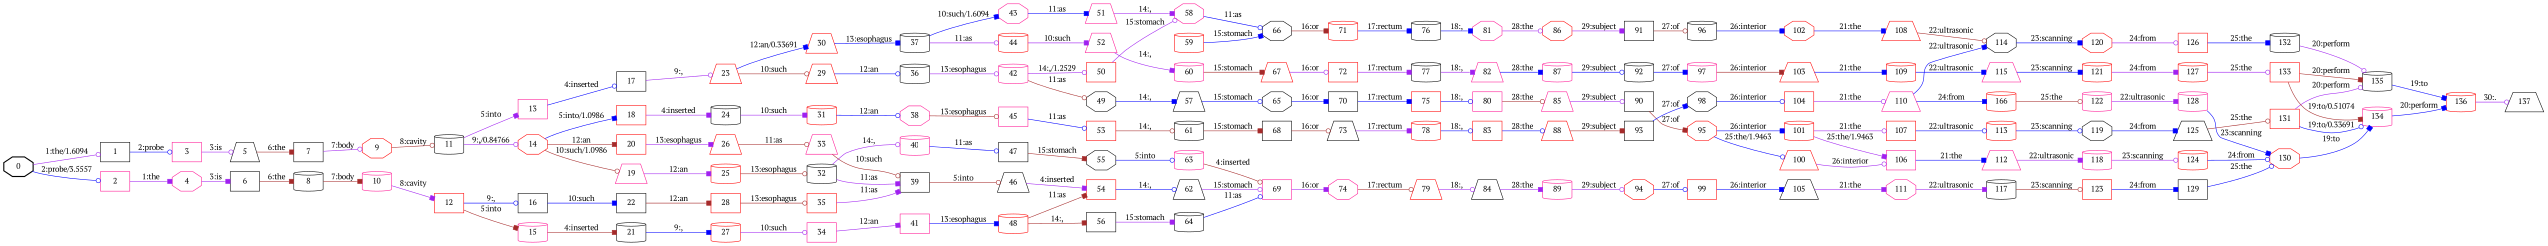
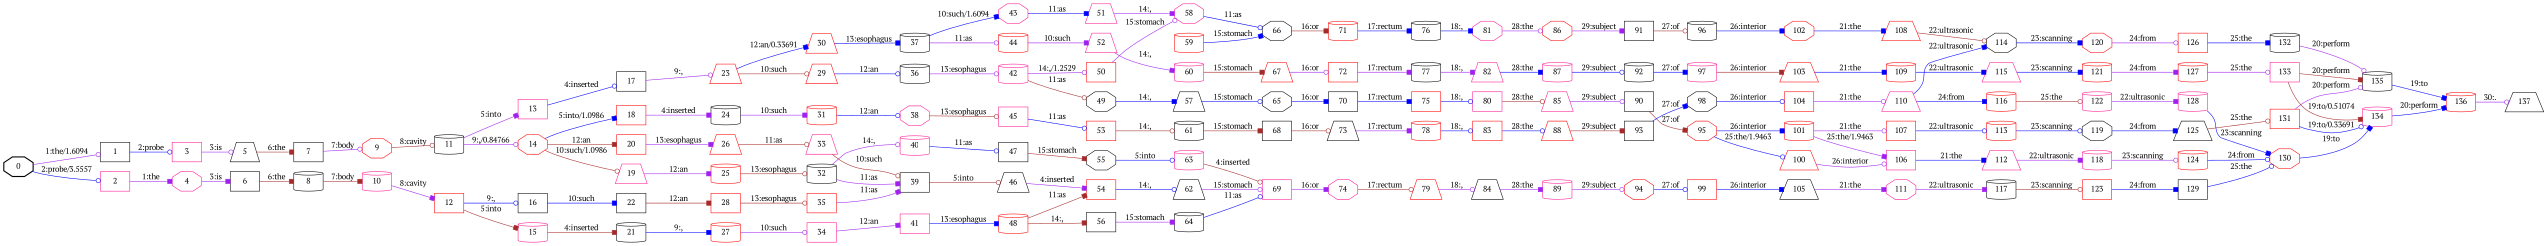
node "133": color red -> deeppink
node "166": label "166" -> "116"
